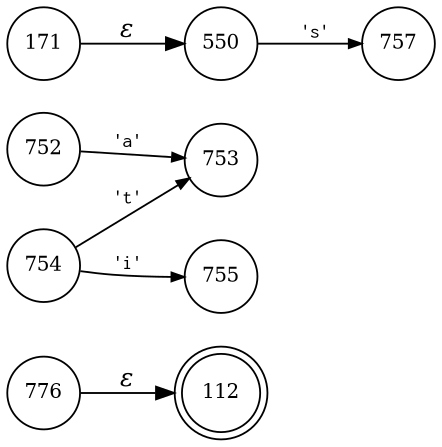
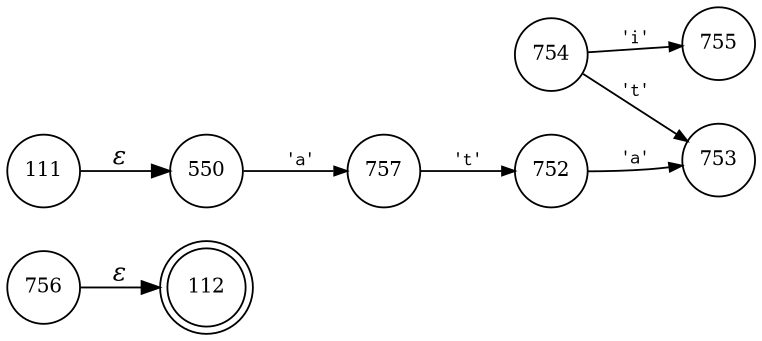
edge "550" -> "757": label "'s'" -> "'a'"
node "171": label "171" -> "111"
edge "757" -> "752": added, label "'t'"
node "776": label "776" -> "756"
